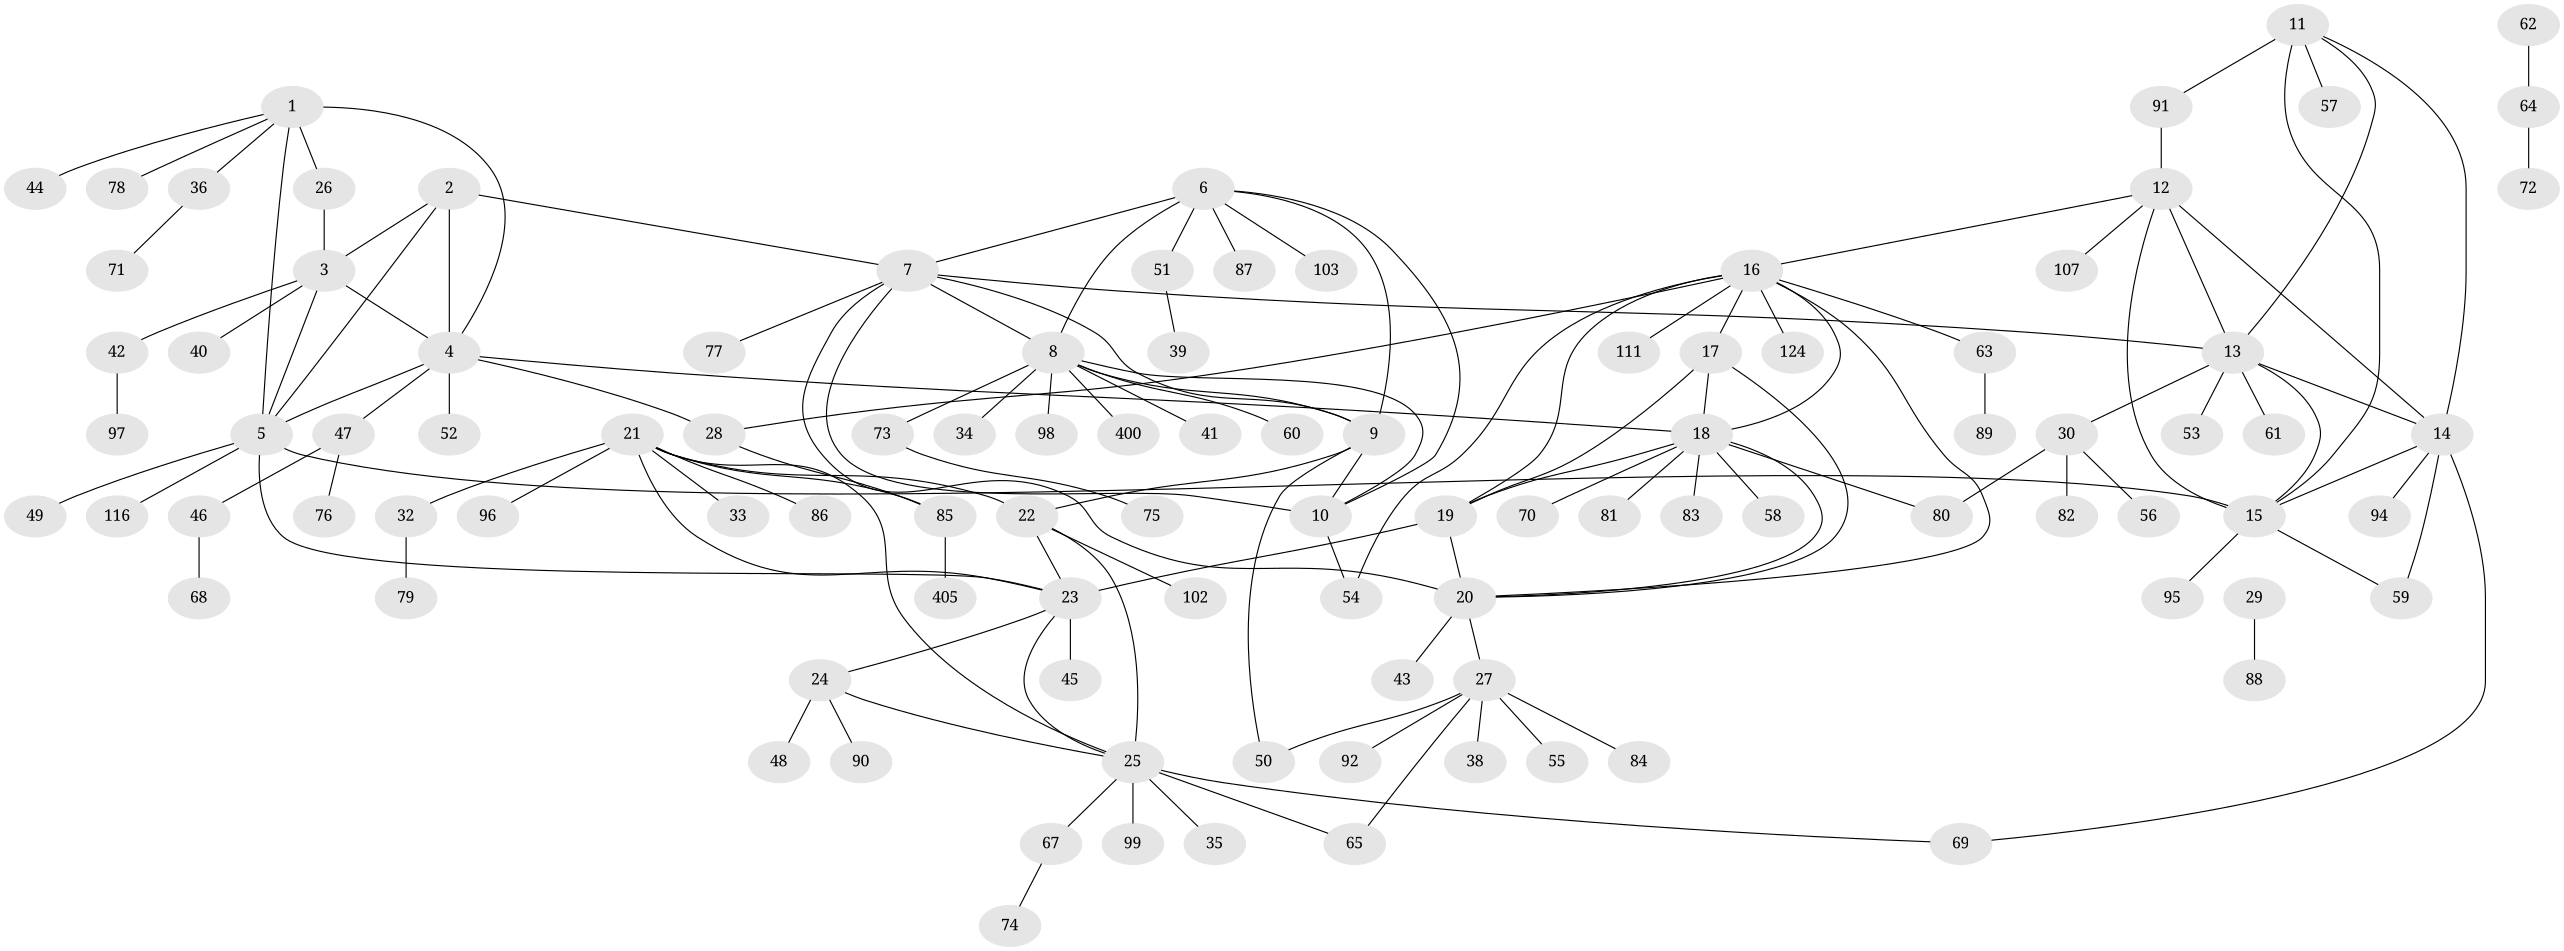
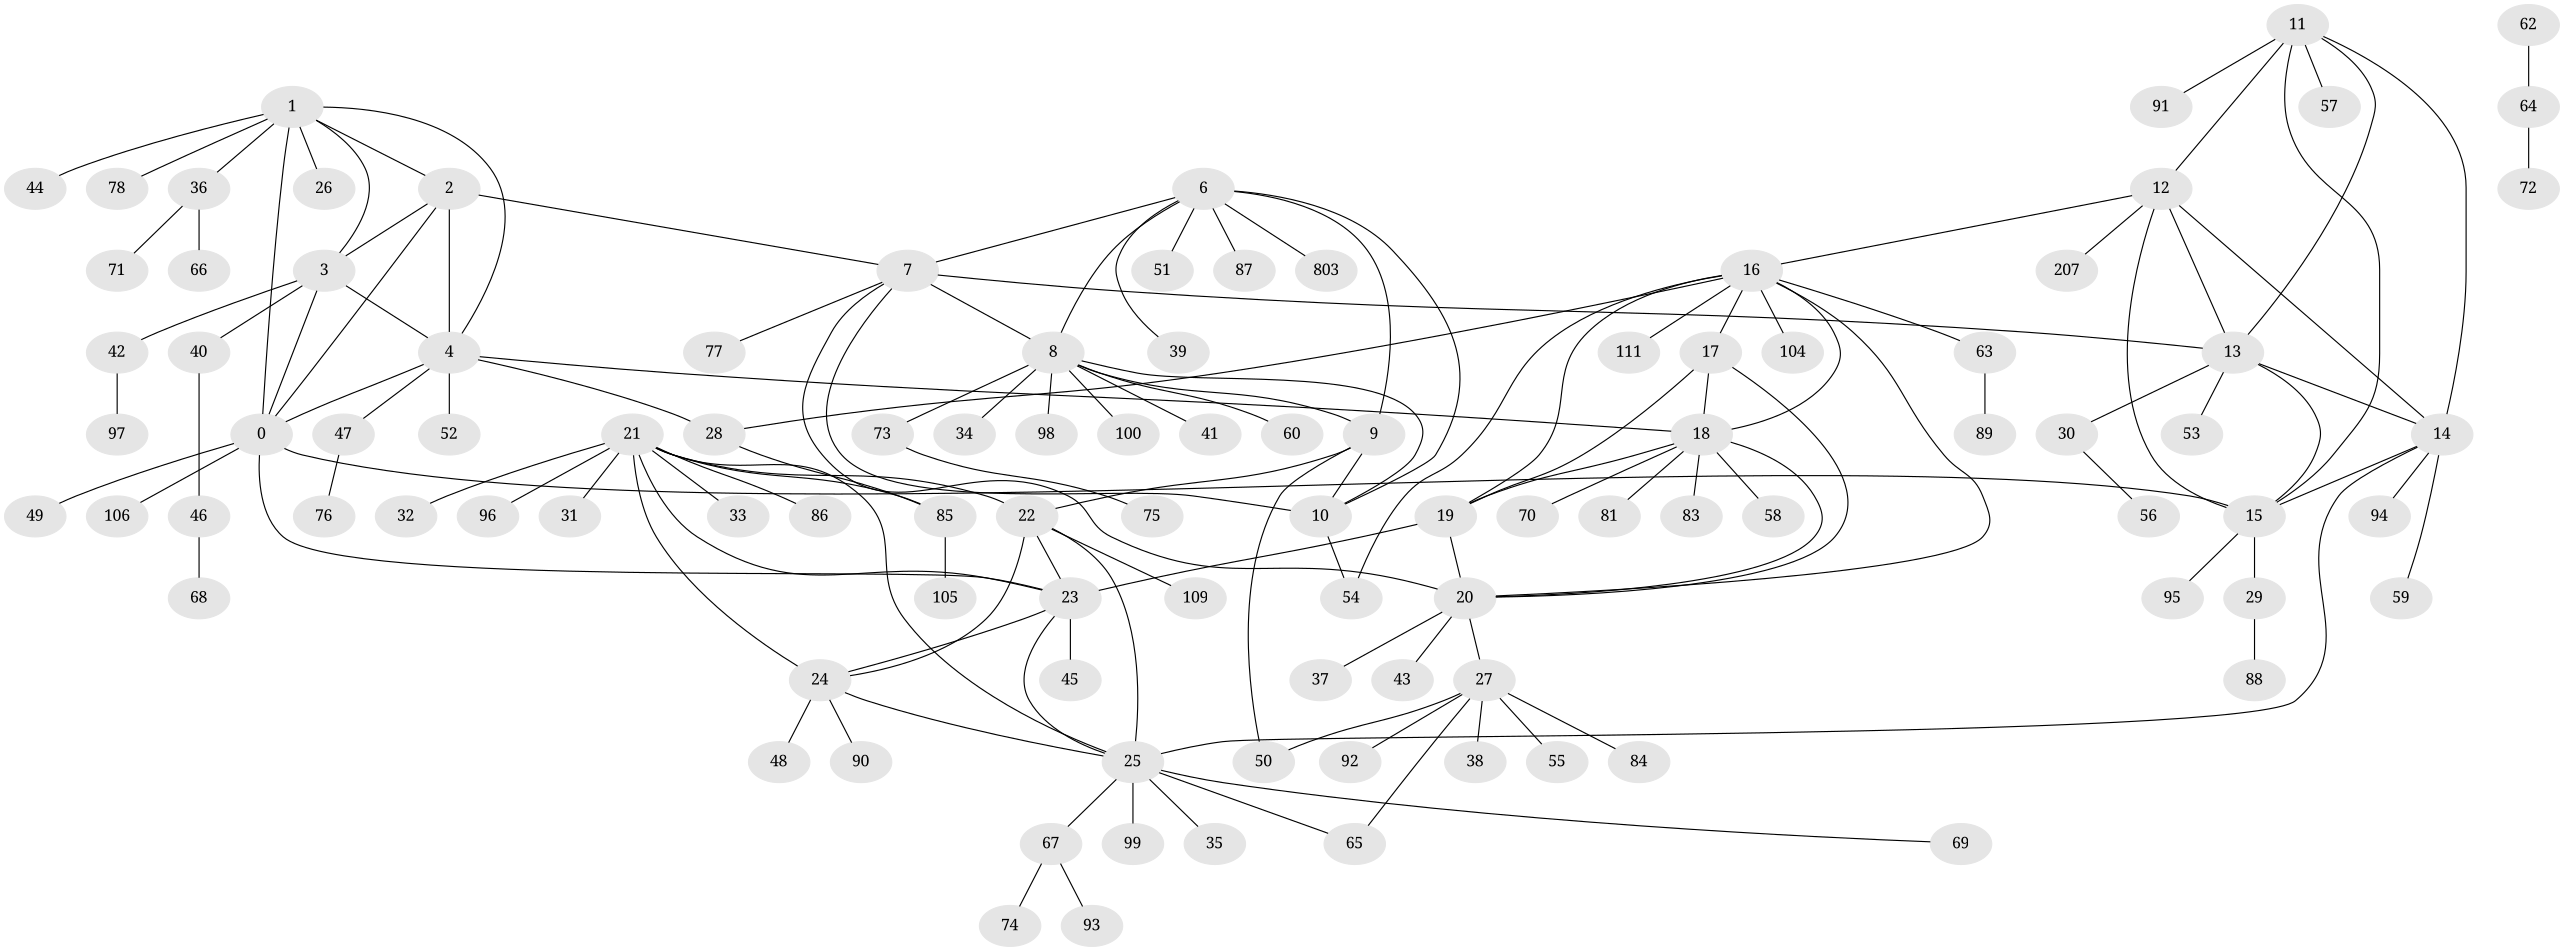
edge "1" -- "2": added
edge "91" -- "12": now "11" -- "12"
edge "26" -- "3": now "1" -- "3"
node "66": added
node "103": label "103" -> "803"
node "107": label "107" -> "207"
edge "51" -- "39": now "6" -- "39"
node "124": label "124" -> "104"
edge "7" -- "9": removed
node "5": label "5" -> "0"
node "400": label "400" -> "100"
node "61": removed
edge "47" -- "46": now "40" -- "46"
node "116": label "116" -> "106"
node "31": added
node "80": removed
node "82": removed
edge "15" -- "59": now "15" -- "29"
edge "21" -- "24": added
node "79": removed
node "405": label "405" -> "105"
node "102": label "102" -> "109"
edge "22" -- "24": added
node "37": added
edge "14" -- "69": now "14" -- "25"
node "93": added
